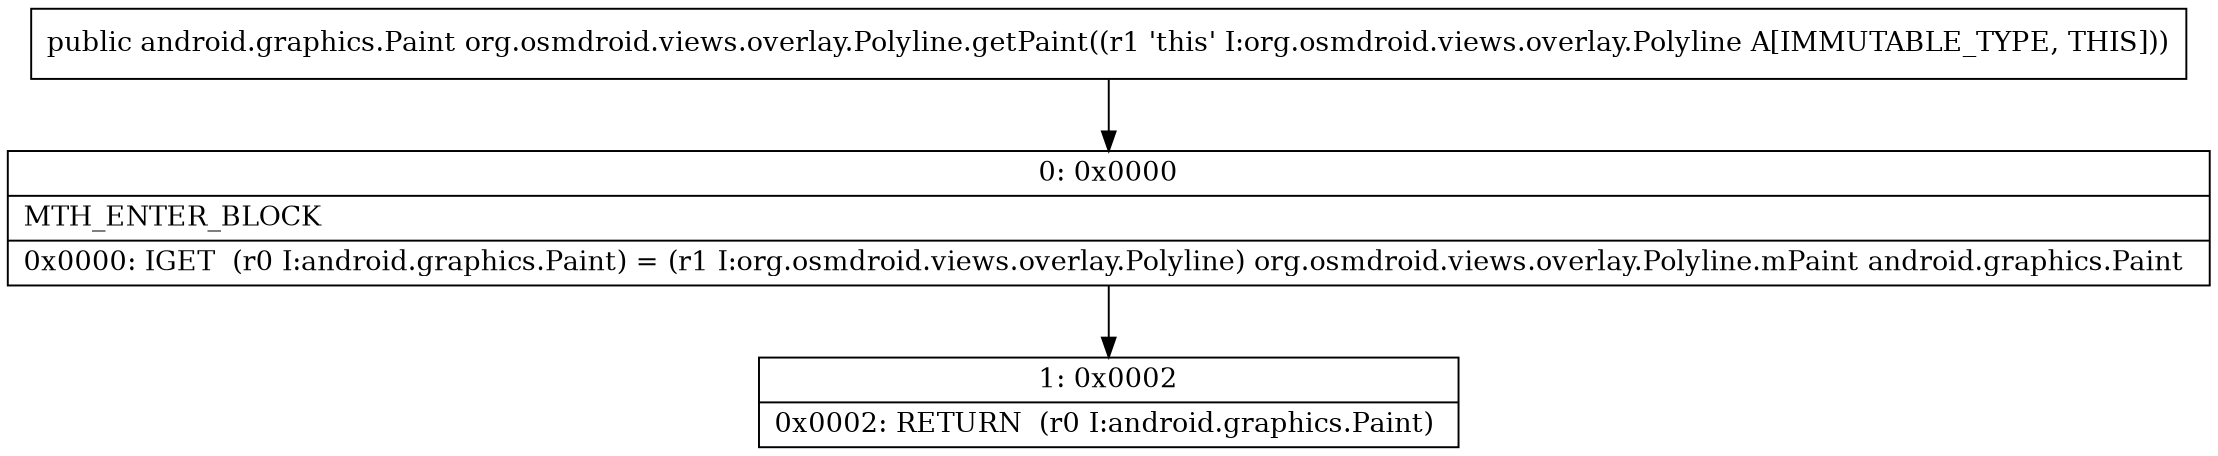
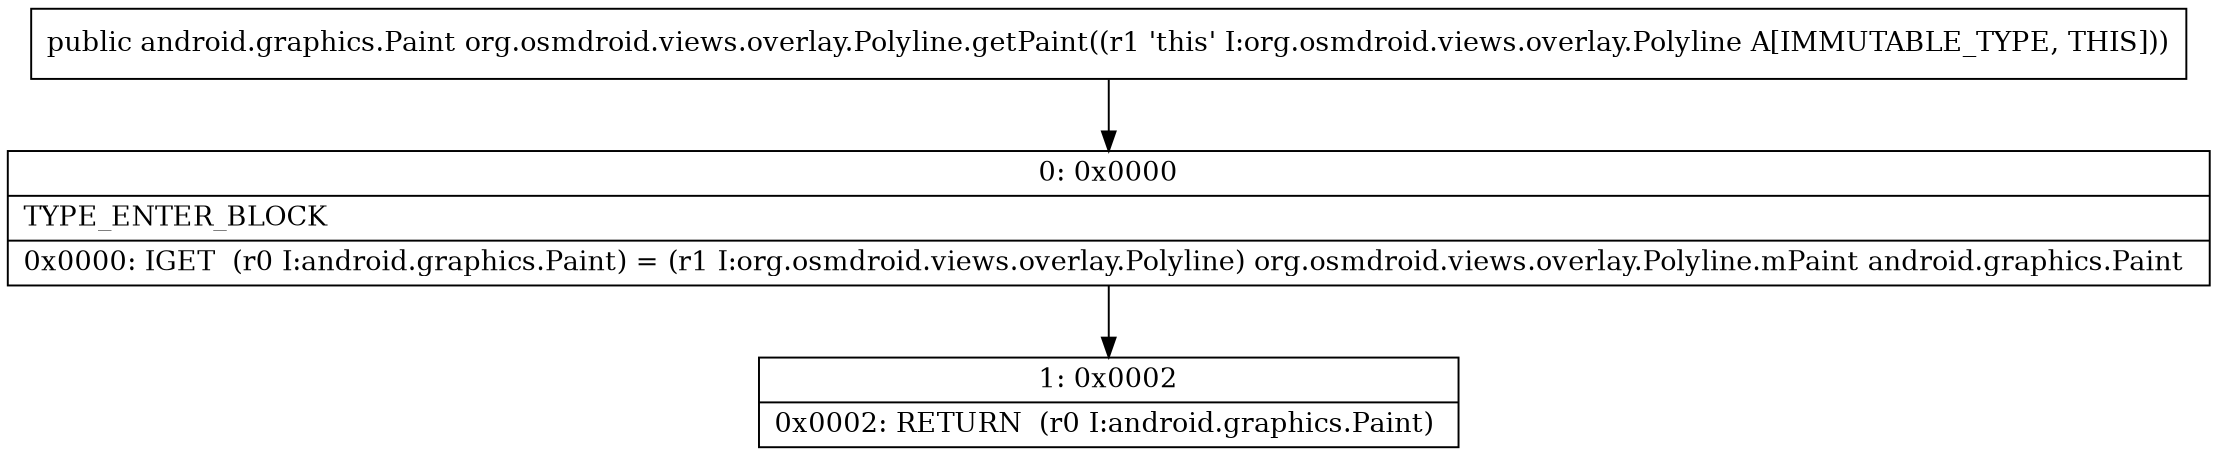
node "0: 0x0000": text "MTH_ENTER_BLOCK" -> "TYPE_ENTER_BLOCK"
